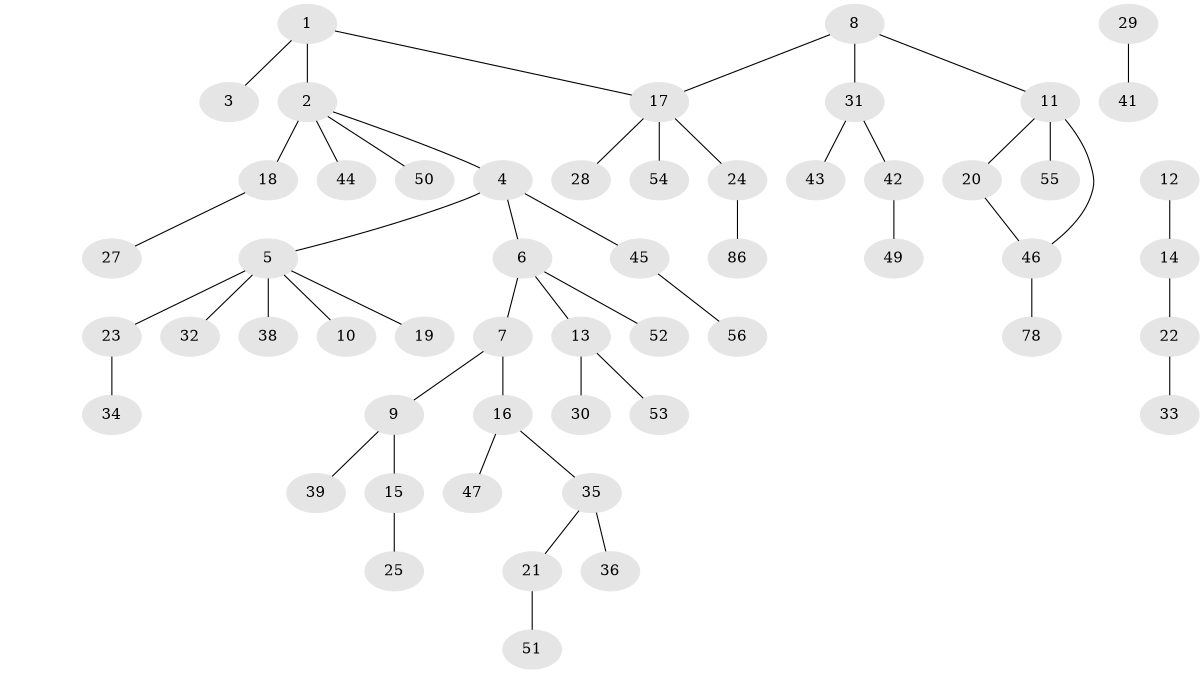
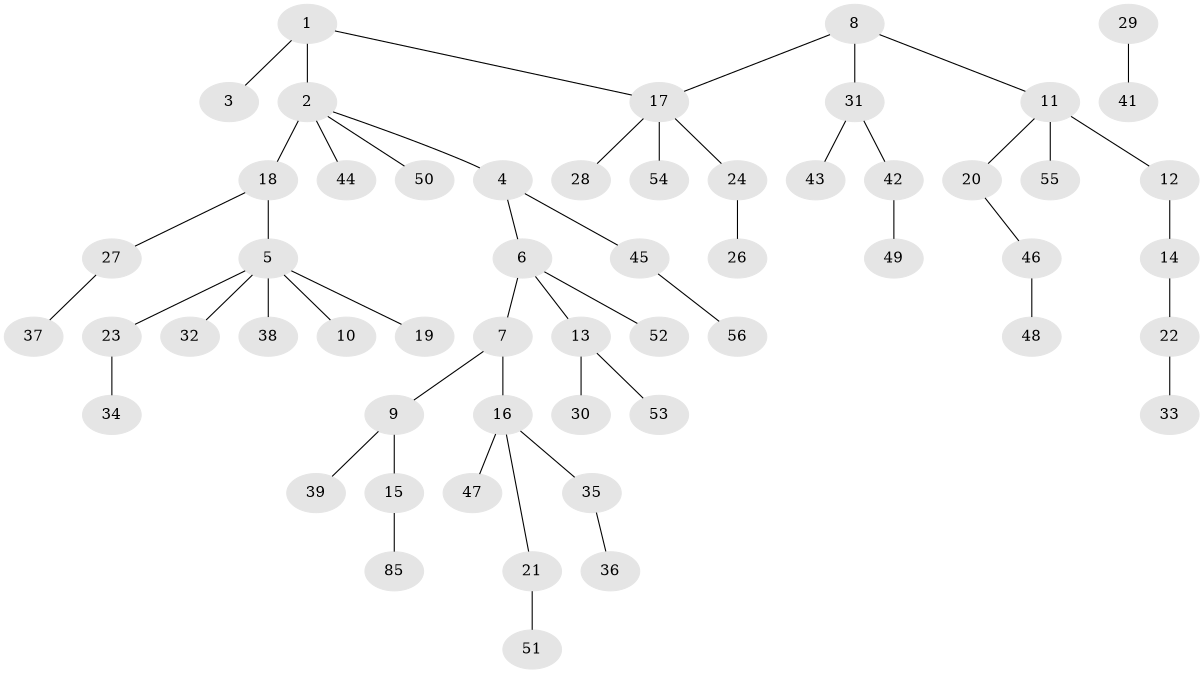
edge "11" -- "46": now "11" -- "12"
edge "4" -- "5": now "18" -- "5"
node "86": label "86" -> "26"
node "37": added
node "78": label "78" -> "48"
edge "35" -- "21": now "16" -- "21"
node "25": label "25" -> "85"
